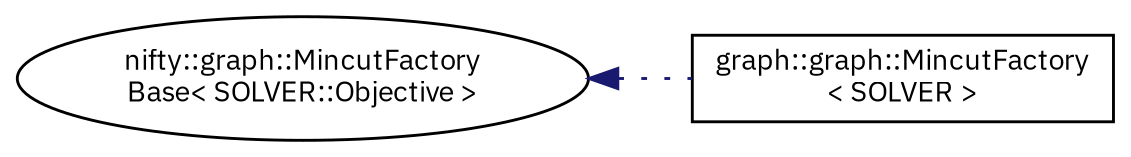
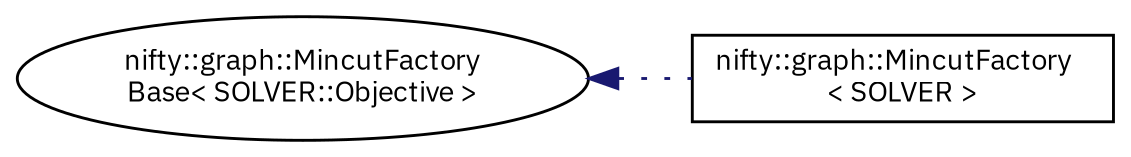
node "graph::graph::MincutFactory < SOLVER >": label "graph::graph::MincutFactory < SOLVER >" -> "nifty::graph::MincutFactory < SOLVER >"
